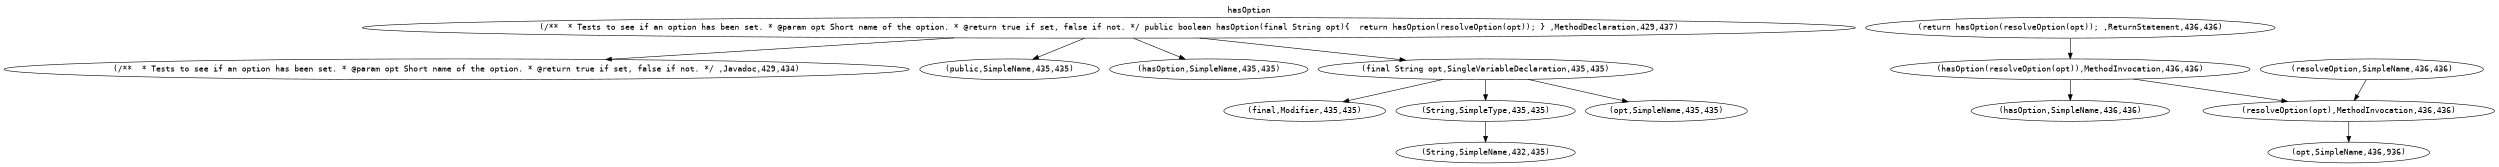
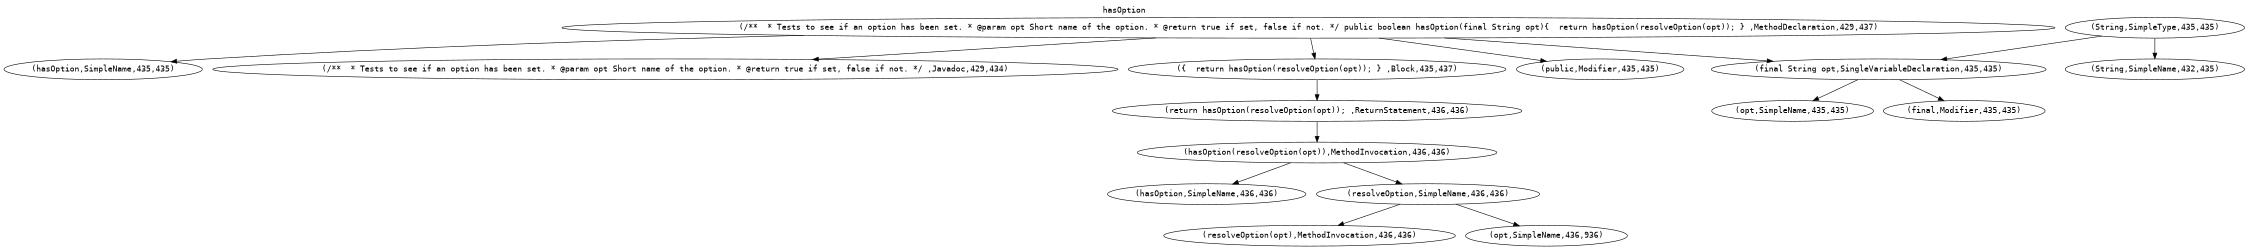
node "(public,SimpleName,435,435)": label "(public,SimpleName,435,435)" -> "(public,Modifier,435,435)"
node "({  return hasOption(resolveOption(opt)); } ,Block,435,437)": added
edge "(final String opt,SingleVariableDeclaration,435,435)" -> "(String,SimpleType,435,435)": reversed
edge "(hasOption(resolveOption(opt)),MethodInvocation,436,436)" -> "(resolveOption(opt),MethodInvocation,436,436)": now "(hasOption(resolveOption(opt)),MethodInvocation,436,436)" -> "(resolveOption,SimpleName,436,436)"
edge "(resolveOption(opt),MethodInvocation,436,436)" -> "(opt,SimpleName,436,936)": now "(resolveOption,SimpleName,436,436)" -> "(opt,SimpleName,436,936)"
